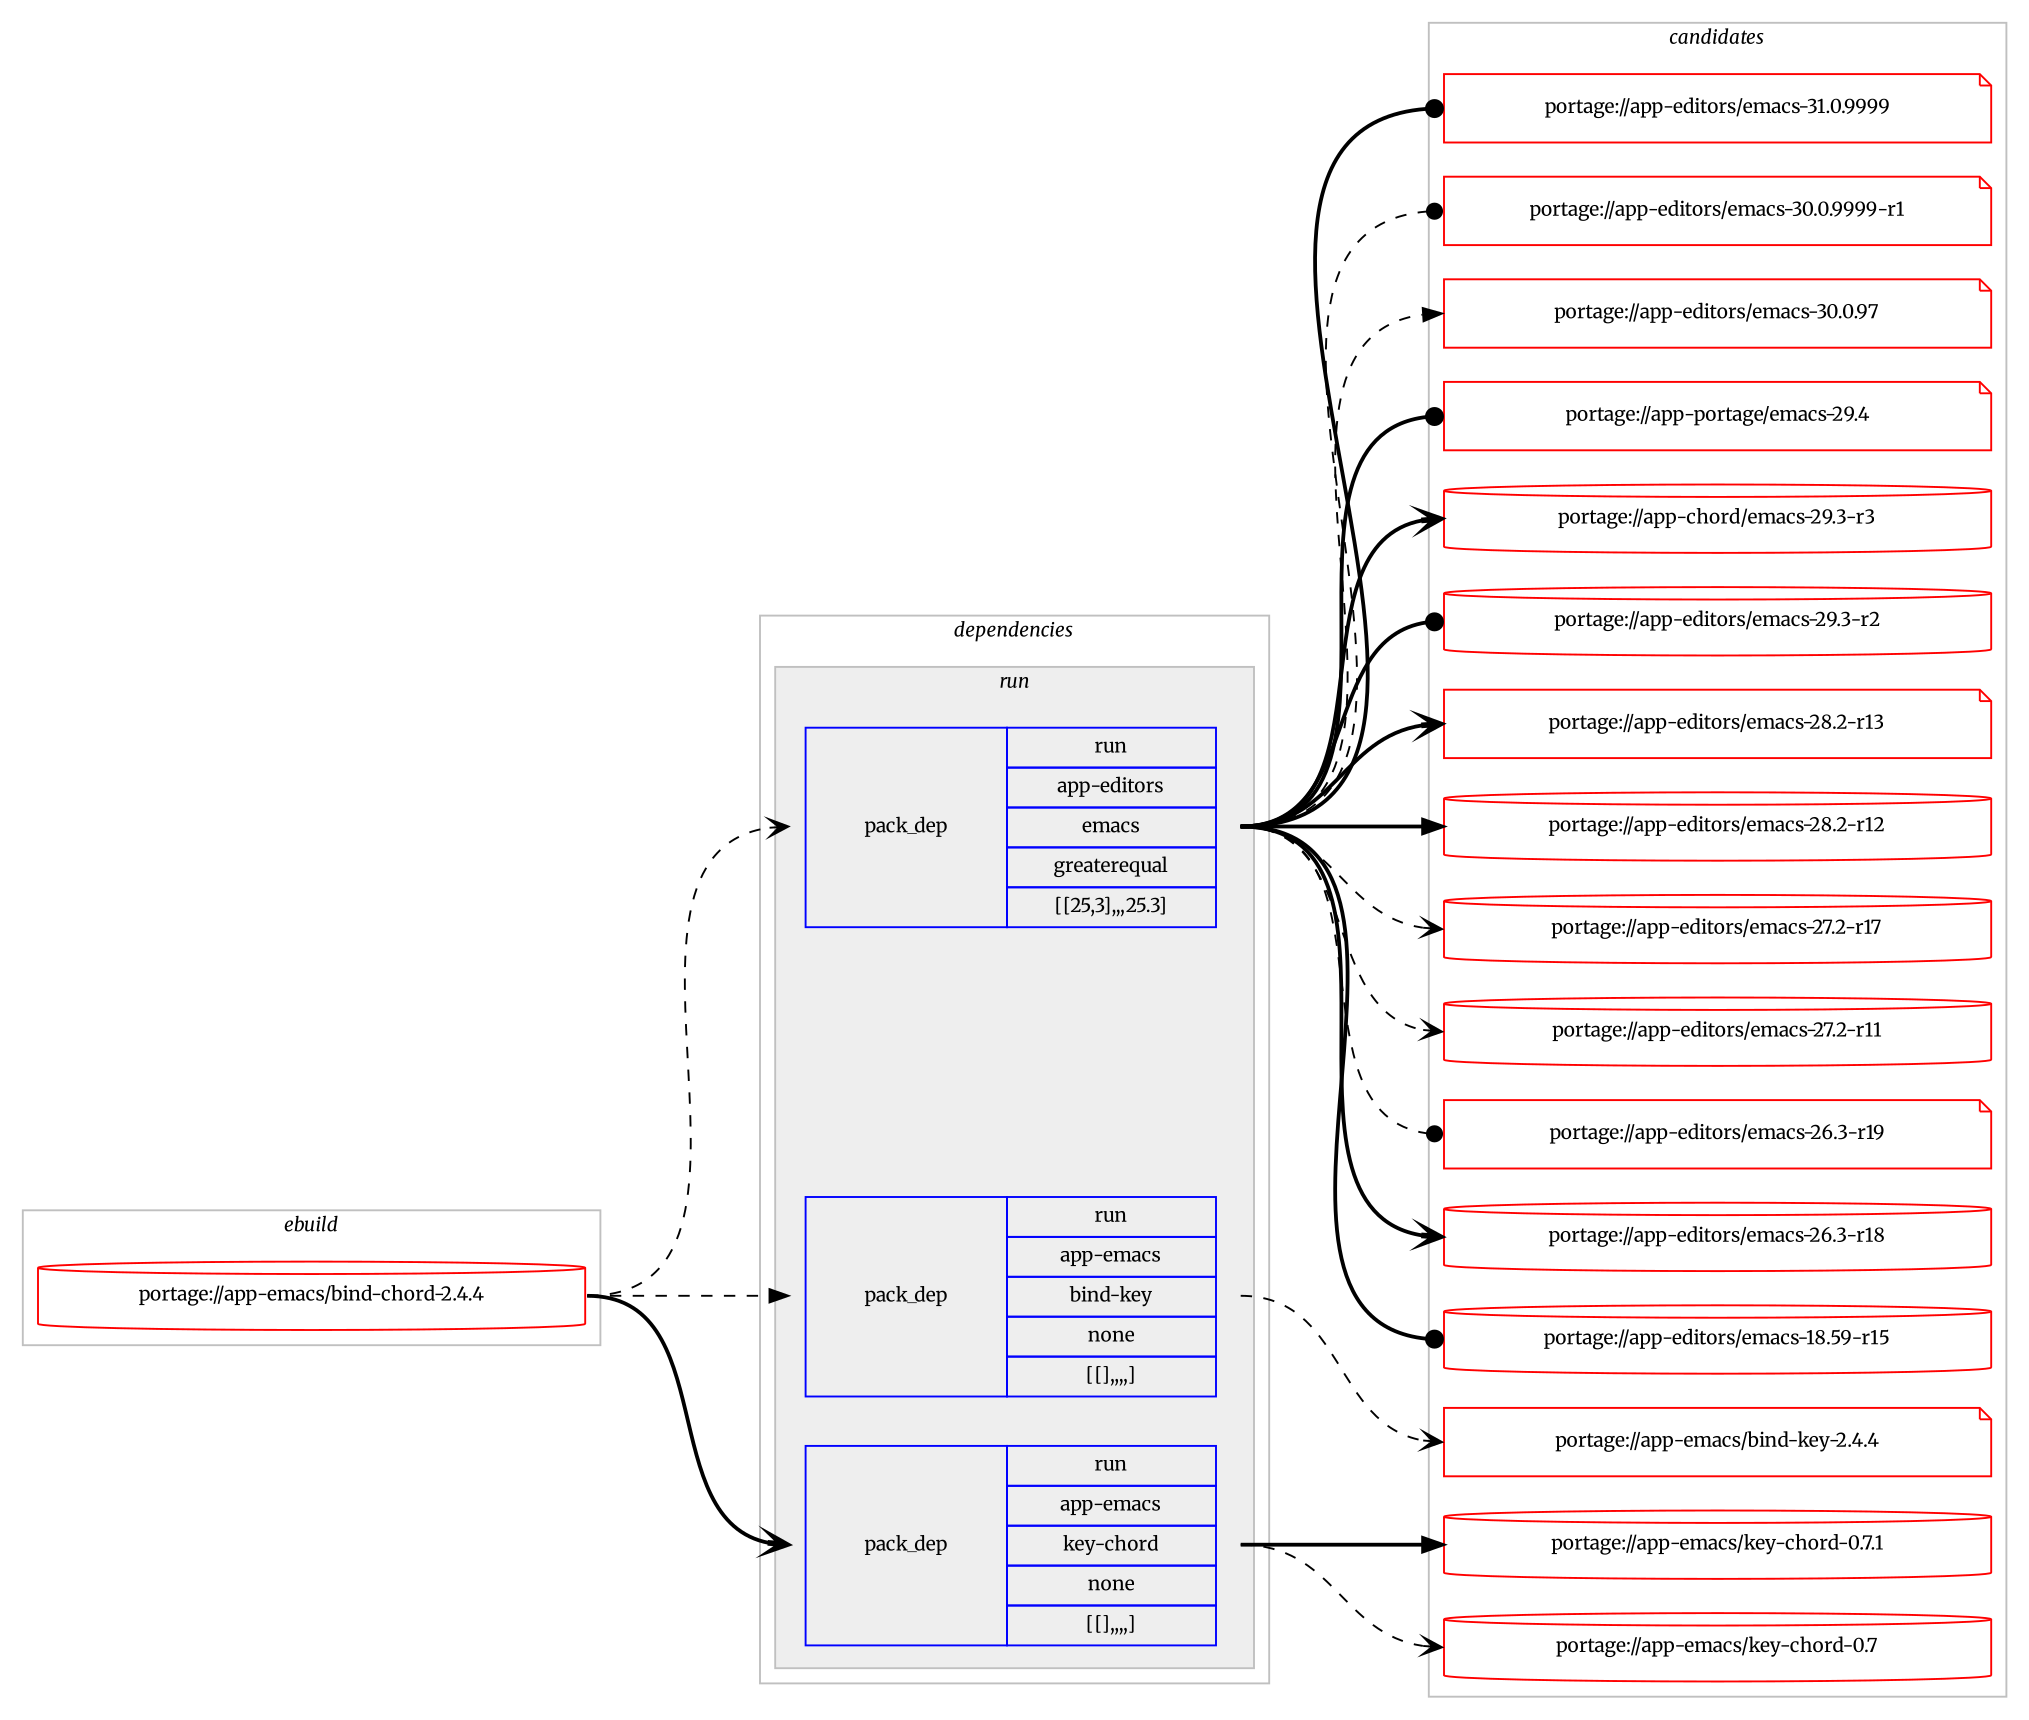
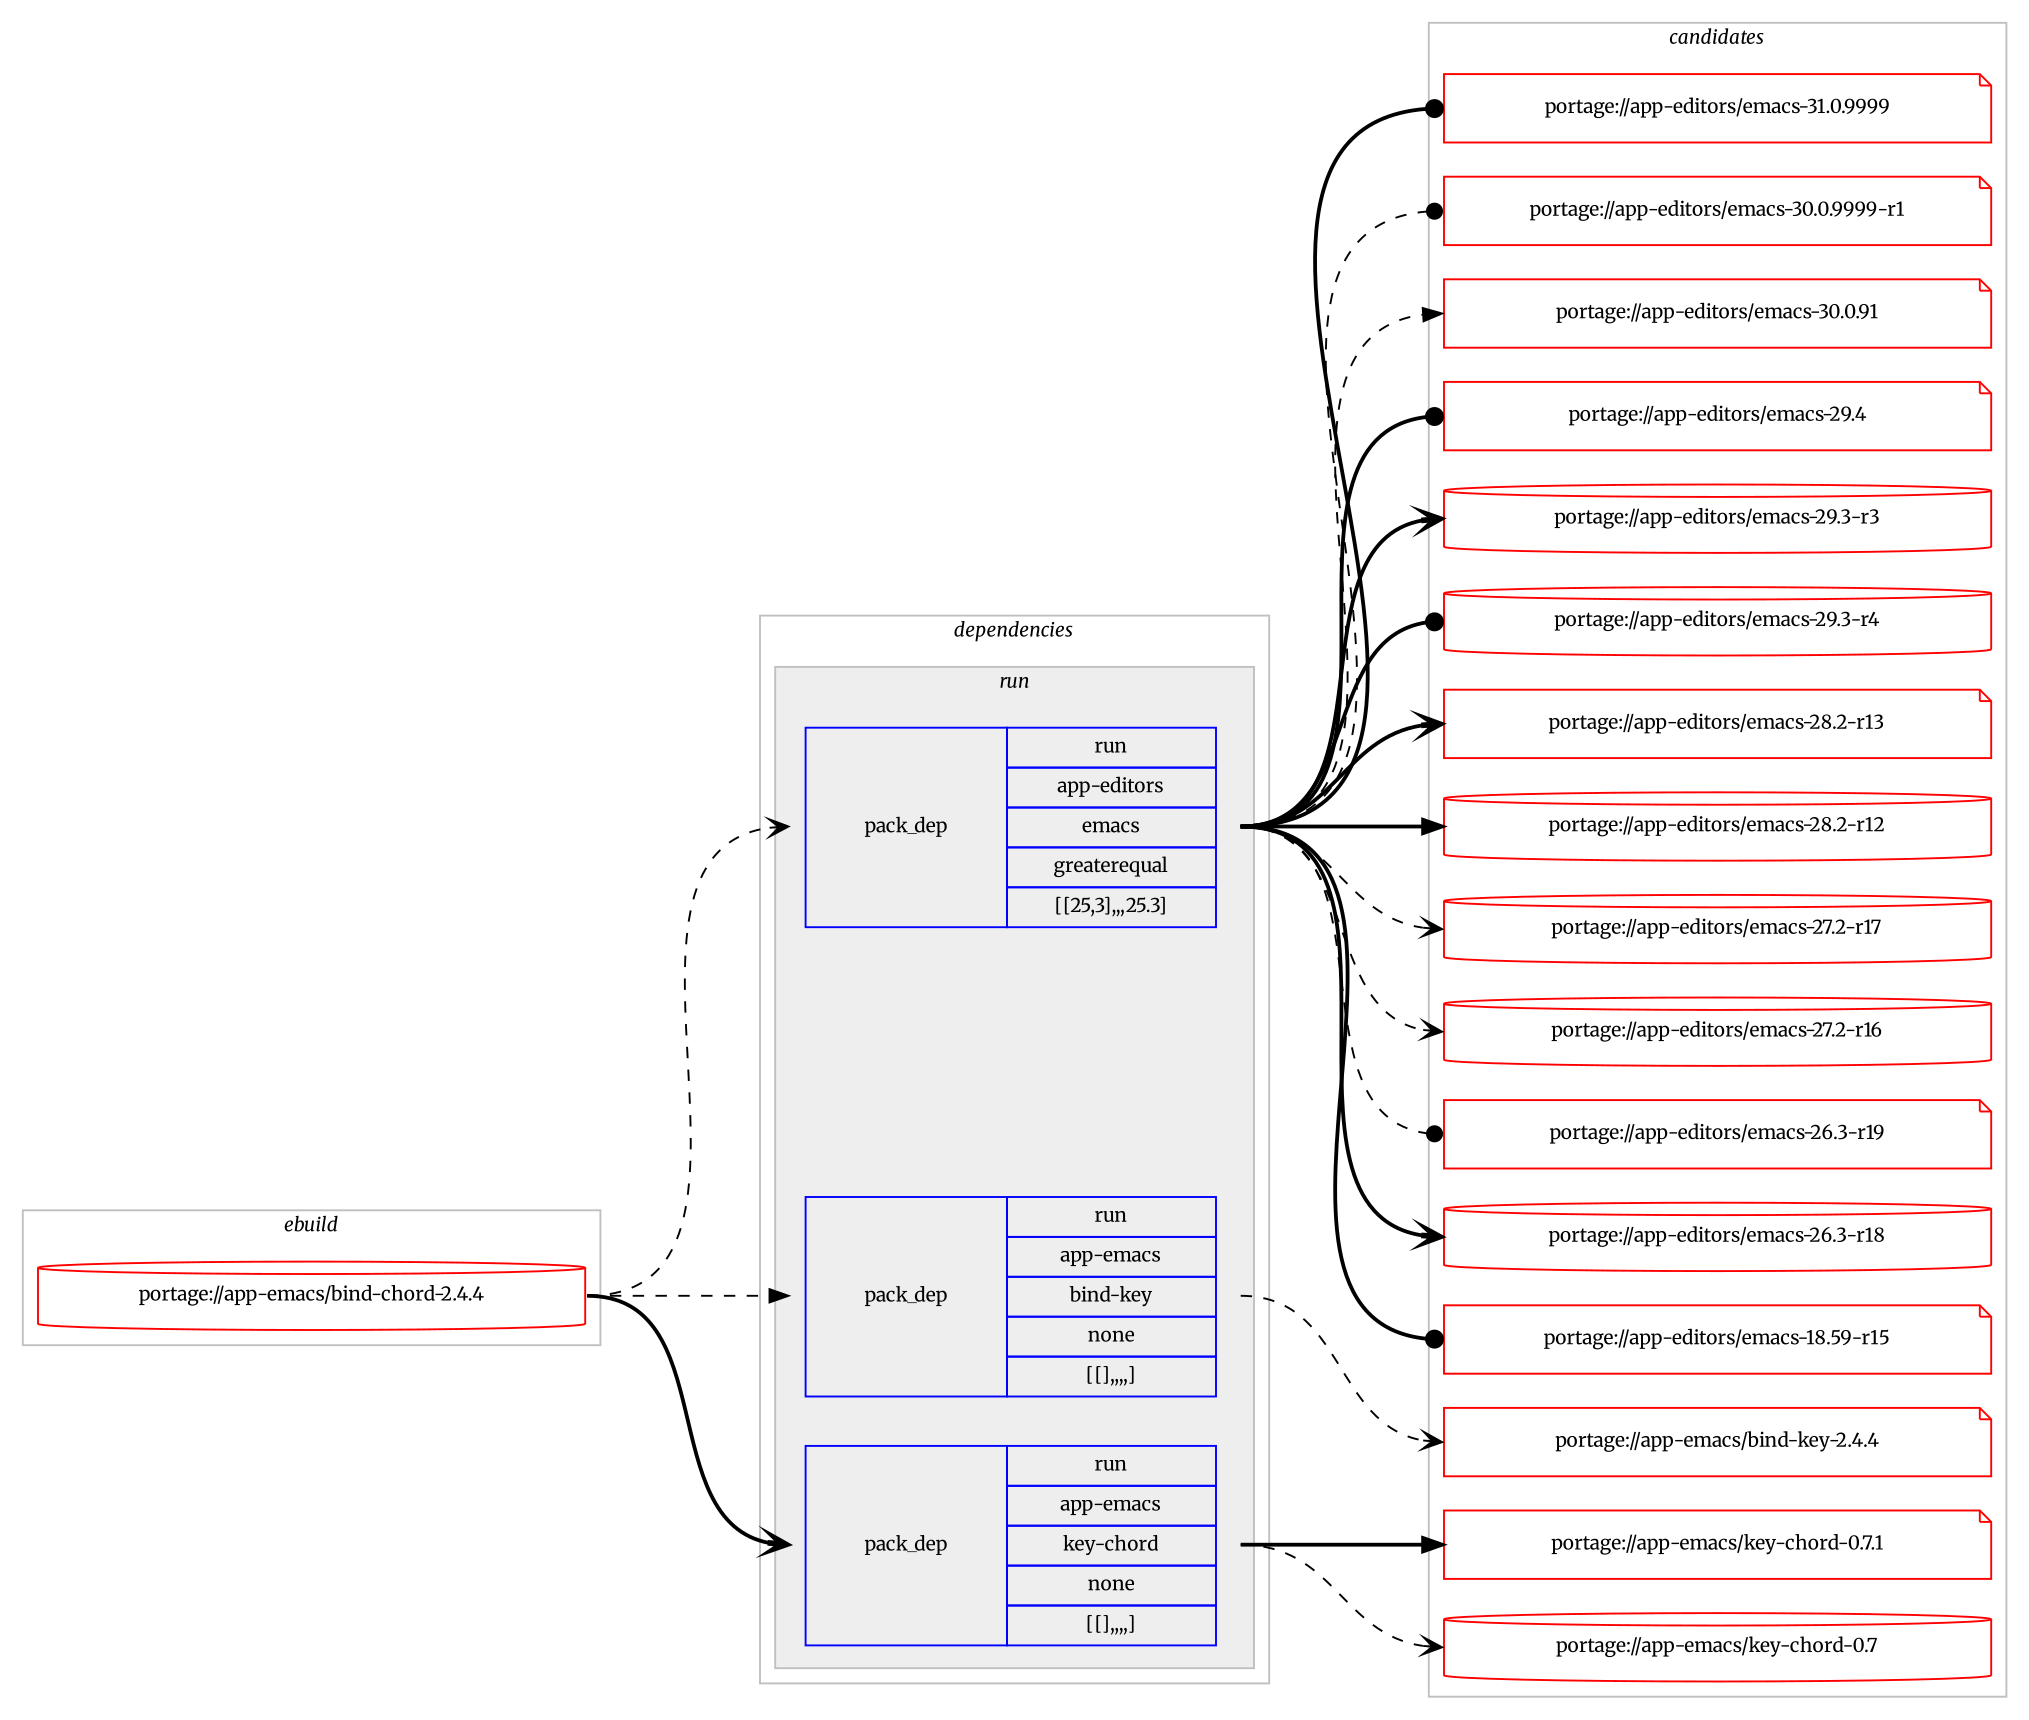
node "portage://app-editors/emacs-30.0.97": label "portage://app-editors/emacs-30.0.97" -> "portage://app-editors/emacs-30.0.91"
node "portage://app-portage/emacs-29.4": label "portage://app-portage/emacs-29.4" -> "portage://app-editors/emacs-29.4"
node "portage://app-chord/emacs-29.3-r3": label "portage://app-chord/emacs-29.3-r3" -> "portage://app-editors/emacs-29.3-r3"
node "portage://app-editors/emacs-29.3-r2": label "portage://app-editors/emacs-29.3-r2" -> "portage://app-editors/emacs-29.3-r4"
node "portage://app-editors/emacs-27.2-r11": label "portage://app-editors/emacs-27.2-r11" -> "portage://app-editors/emacs-27.2-r16"
node "portage://app-editors/emacs-18.59-r15": shape cylinder -> note
node "portage://app-emacs/key-chord-0.7.1": shape cylinder -> note
